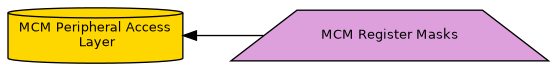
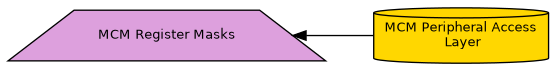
edge "MCM Register Masks" -> "MCM Peripheral Access Layer": reversed
